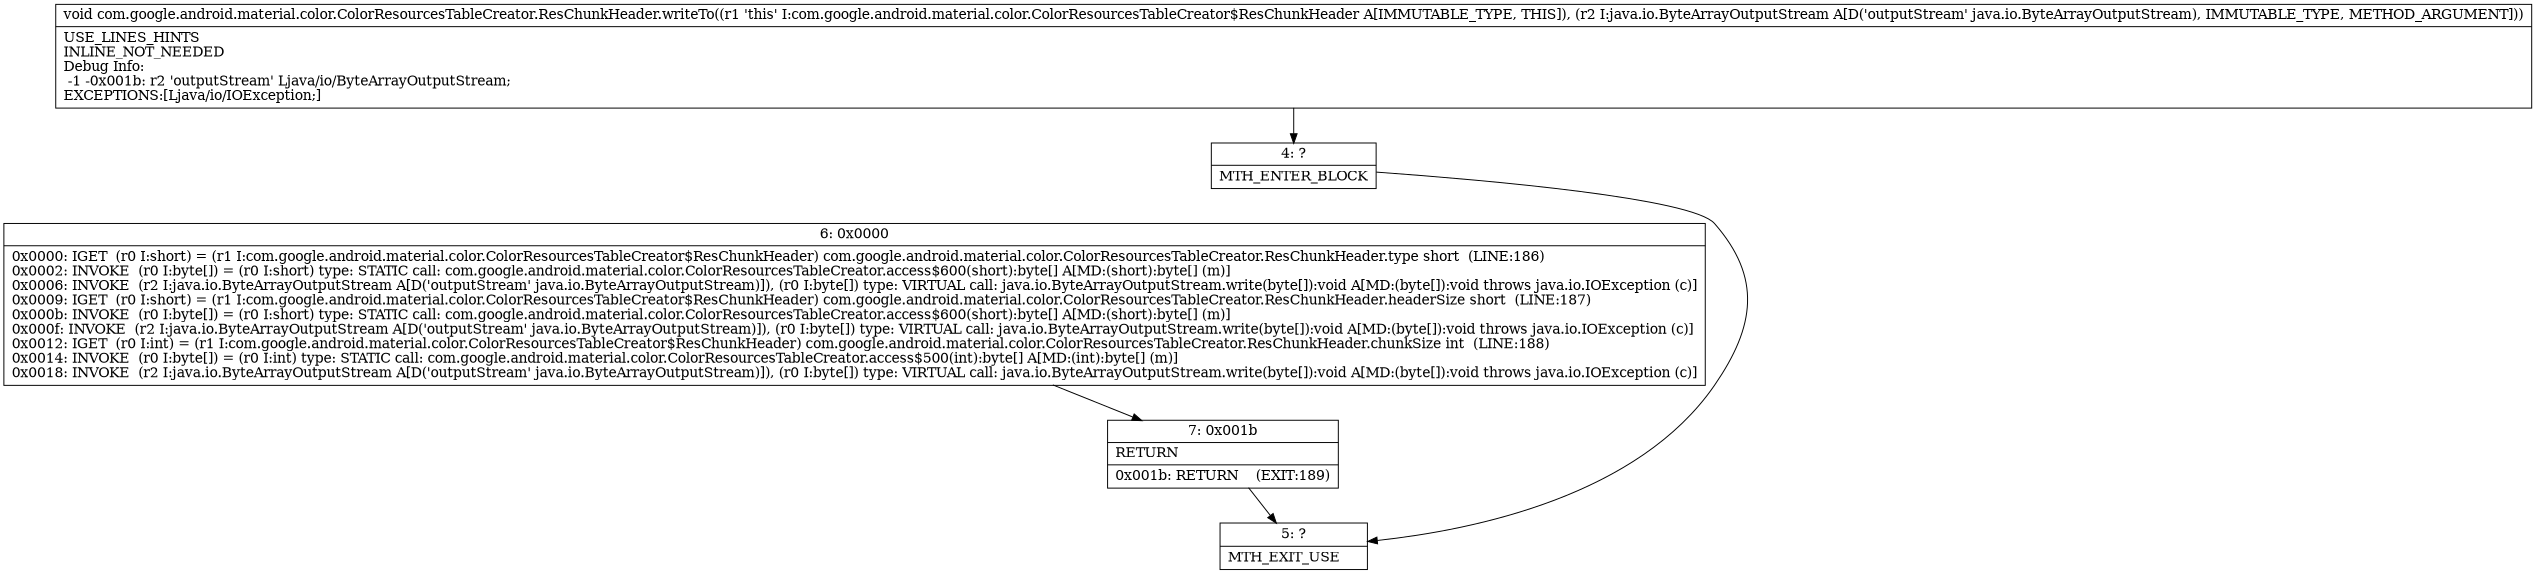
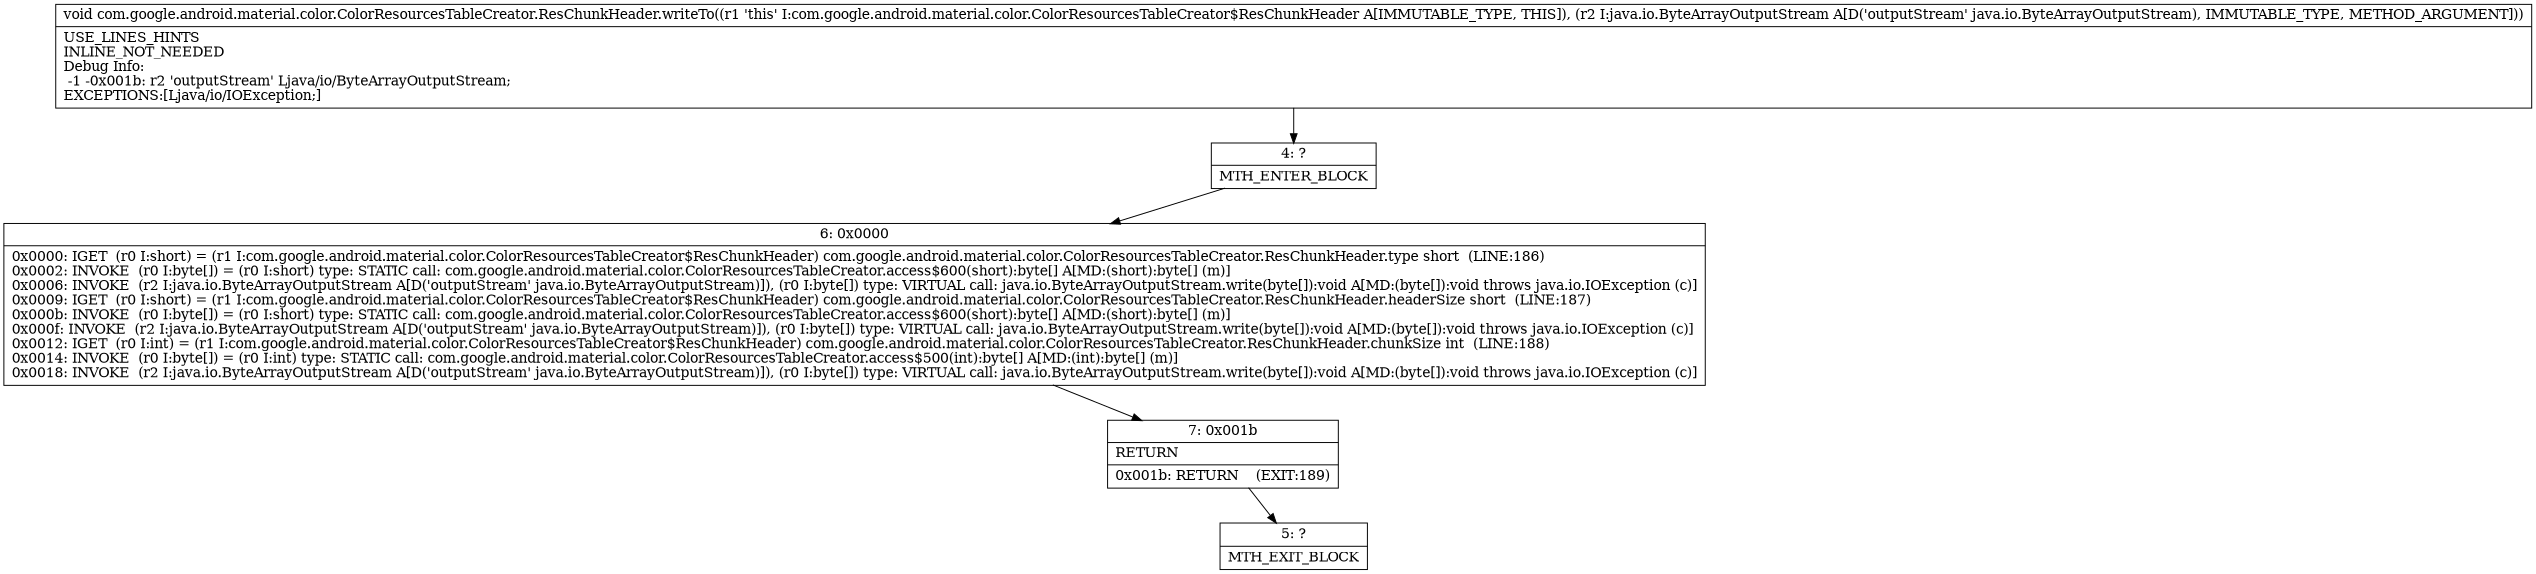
edge "4: ?" -> "5: ?": now "4: ?" -> "6: 0x0000"
node "5: ?": text "MTH_EXIT_USE" -> "MTH_EXIT_BLOCK"
